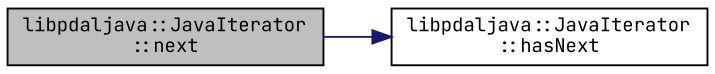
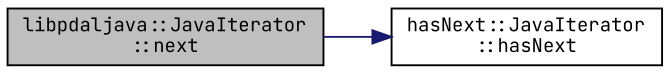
node "libpdaljava::JavaIterator ::hasNext": label "libpdaljava::JavaIterator ::hasNext" -> "hasNext::JavaIterator ::hasNext"
